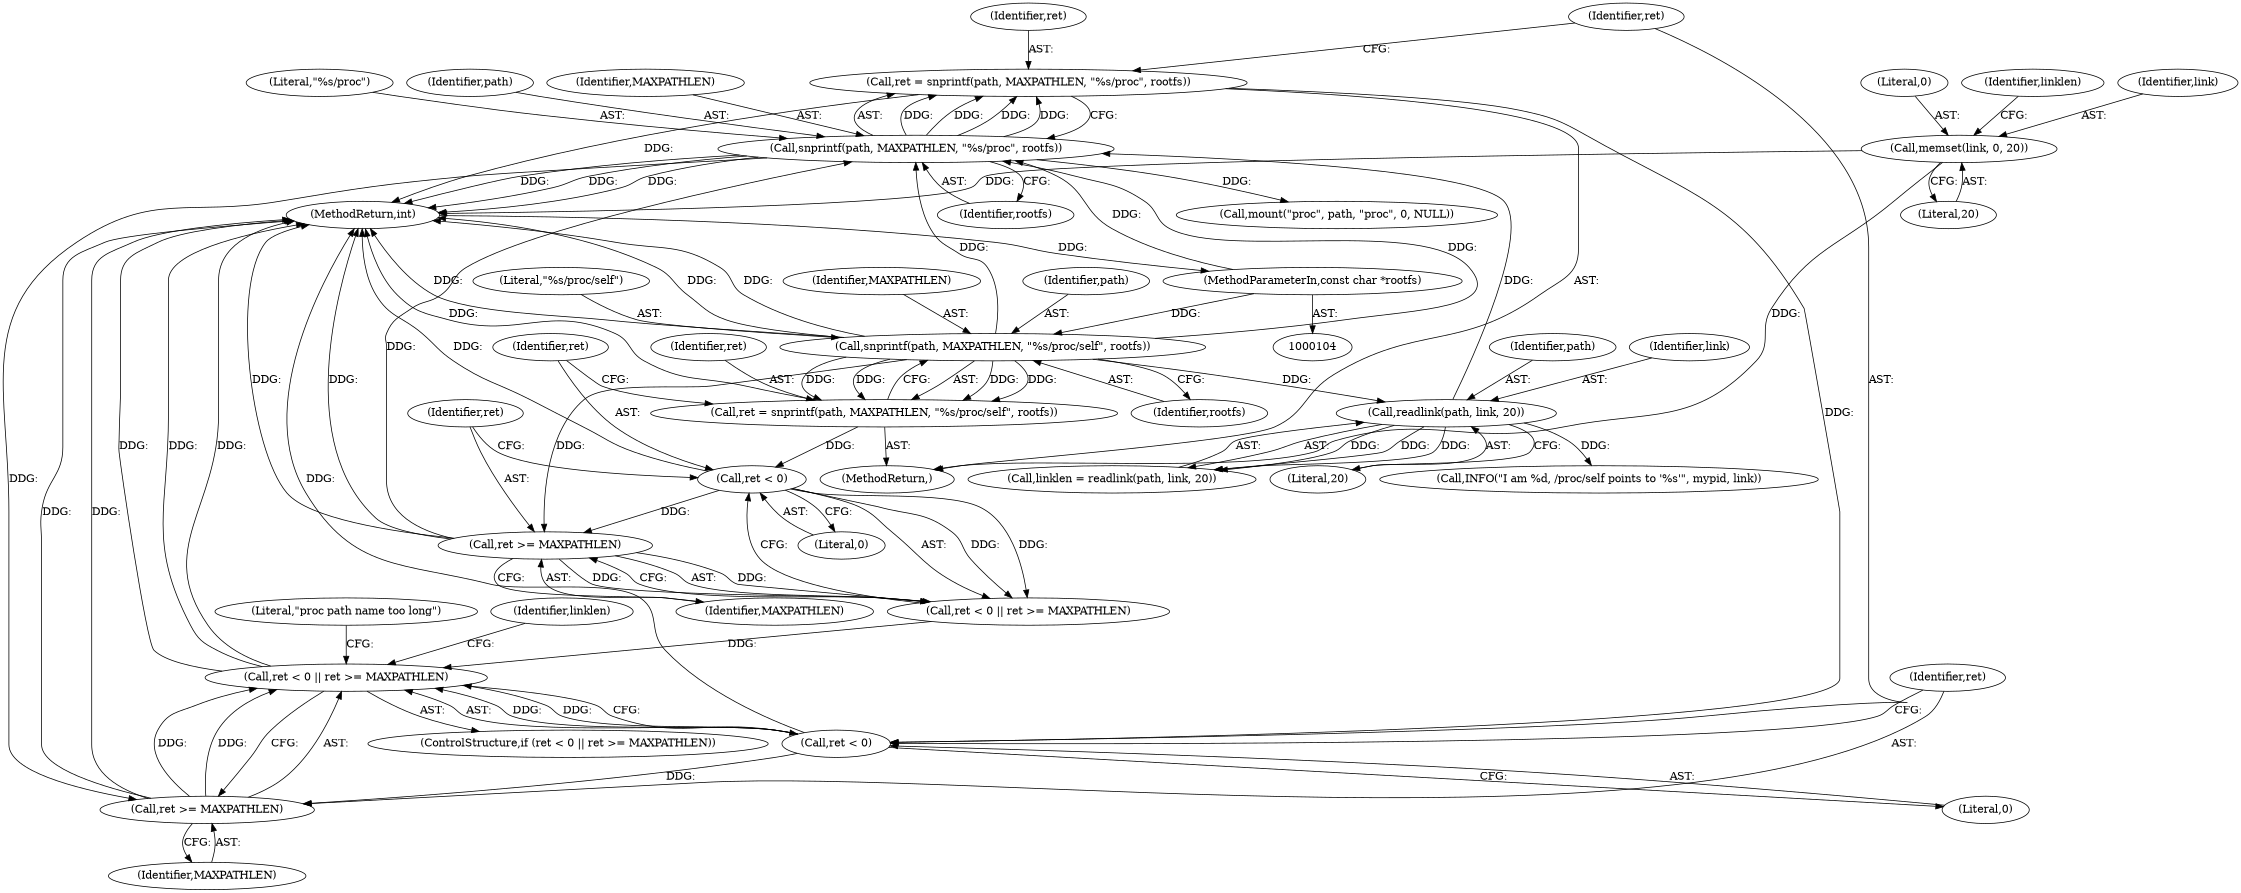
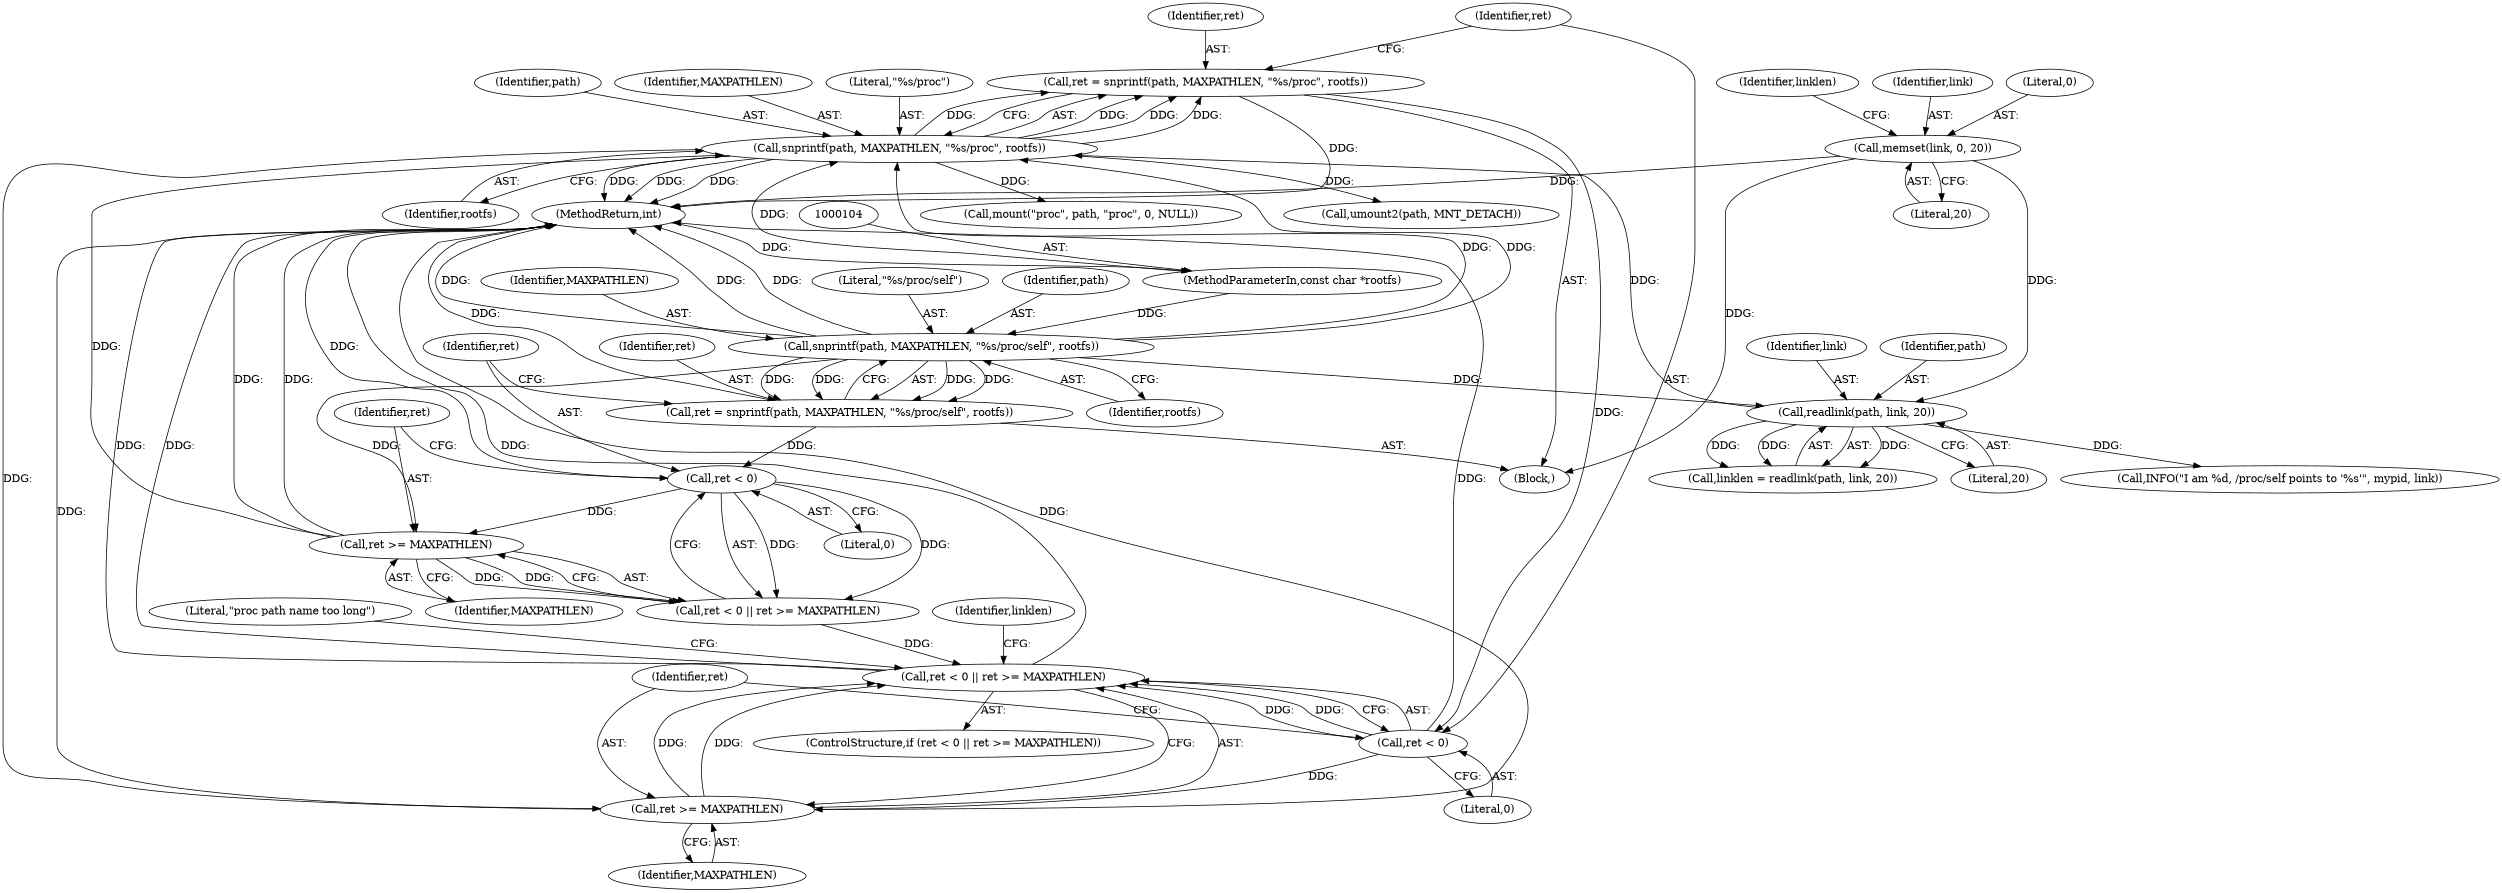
node "(Call,umount2(path, MNT_DETACH))": added
edge "(Call,memset(link, 0, 20))" -> "(Call,readlink(path, link, 20))": added, label "DDG:"
edge "(MethodParameterIn,const char *rootfs)" -> "1000104": reversed
node "(MethodReturn,)": label "(MethodReturn,)" -> "(Block,)"
